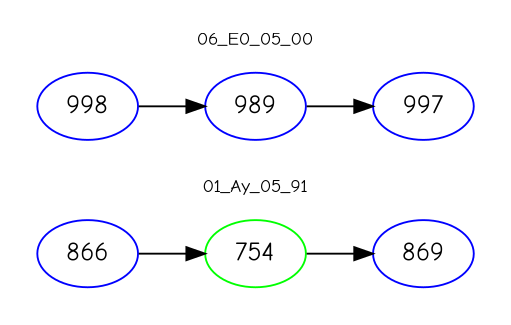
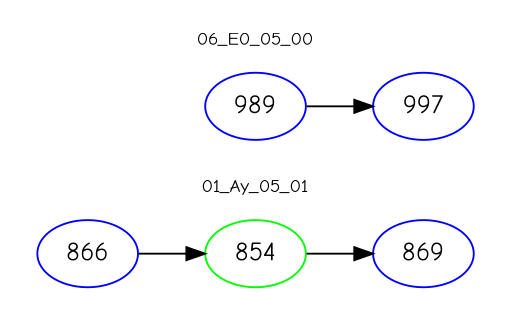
node "998": removed
cluster "01_Ay_05_91": label "01_Ay_05_91" -> "01_Ay_05_01"
node "754": label "754" -> "854"
